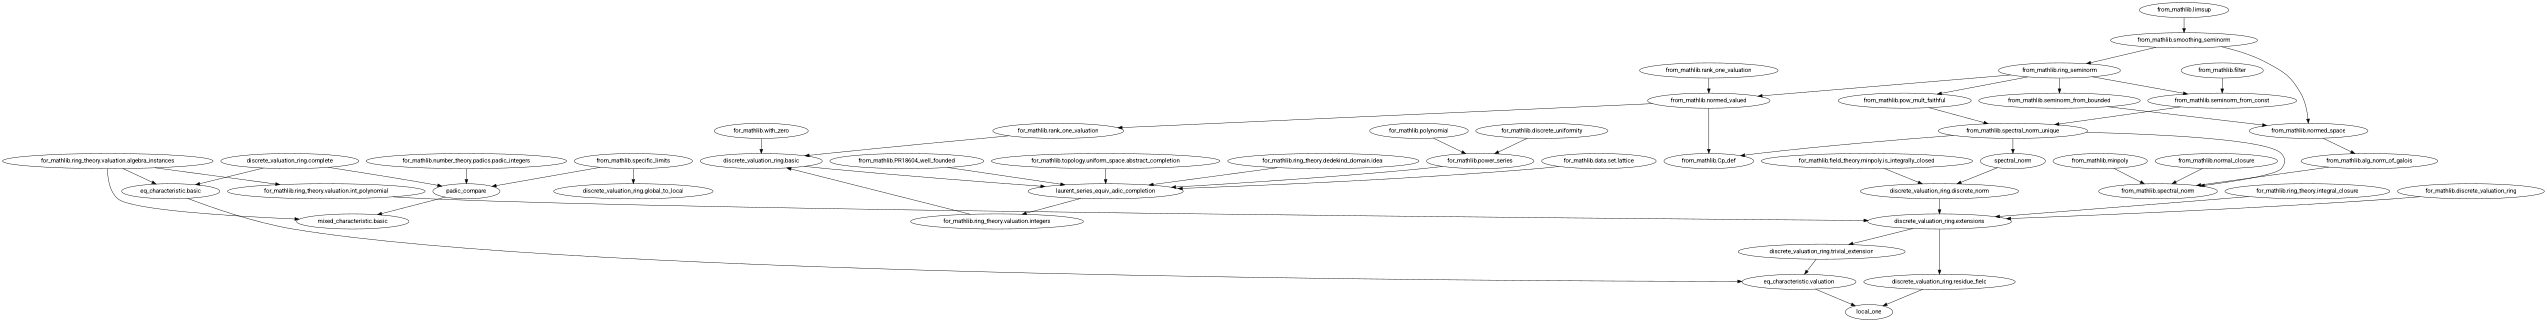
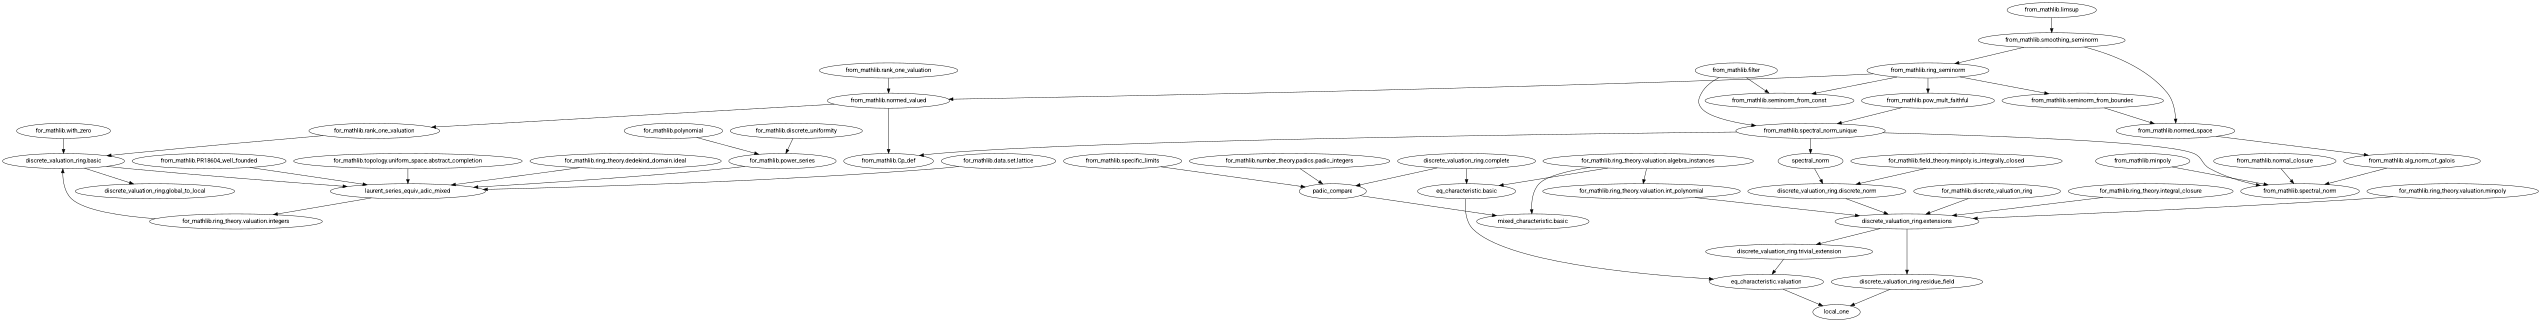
edge "from_mathlib.seminorm_from_const" -> "from_mathlib.spectral_norm_unique": now "from_mathlib.filter" -> "from_mathlib.spectral_norm_unique"
edge "from_mathlib.specific_limits" -> "discrete_valuation_ring.global_to_local": now "discrete_valuation_ring.basic" -> "discrete_valuation_ring.global_to_local"
node "laurent_series_equiv_adic_completion": label "laurent_series_equiv_adic_completion" -> "laurent_series_equiv_adic_mixed"
node "for_mathlib.ring_theory.valuation.minpoly": added
